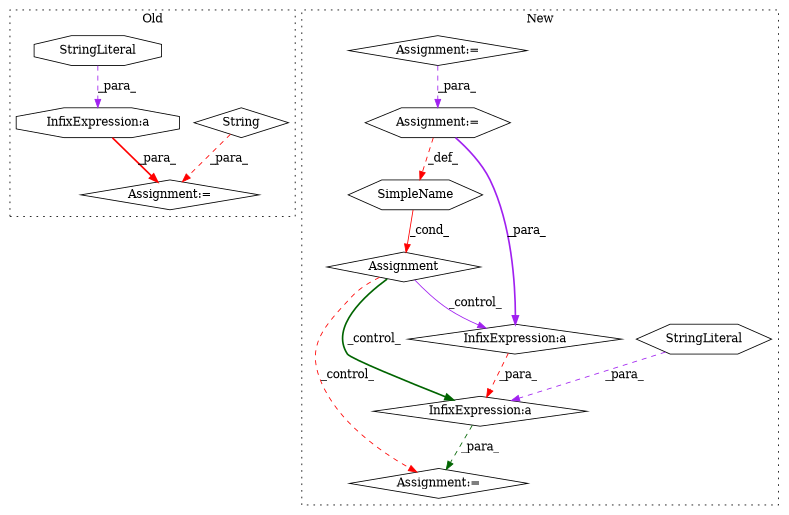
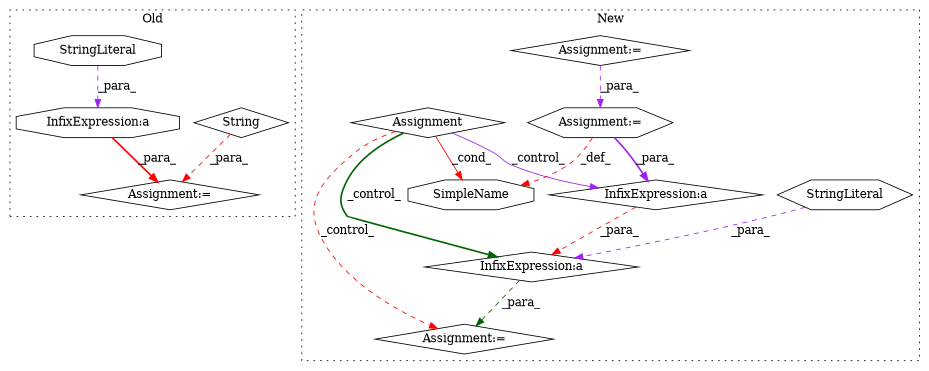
node "SimpleName": shape hexagon -> octagon
edge "SimpleName" -> "Assignment": reversed
